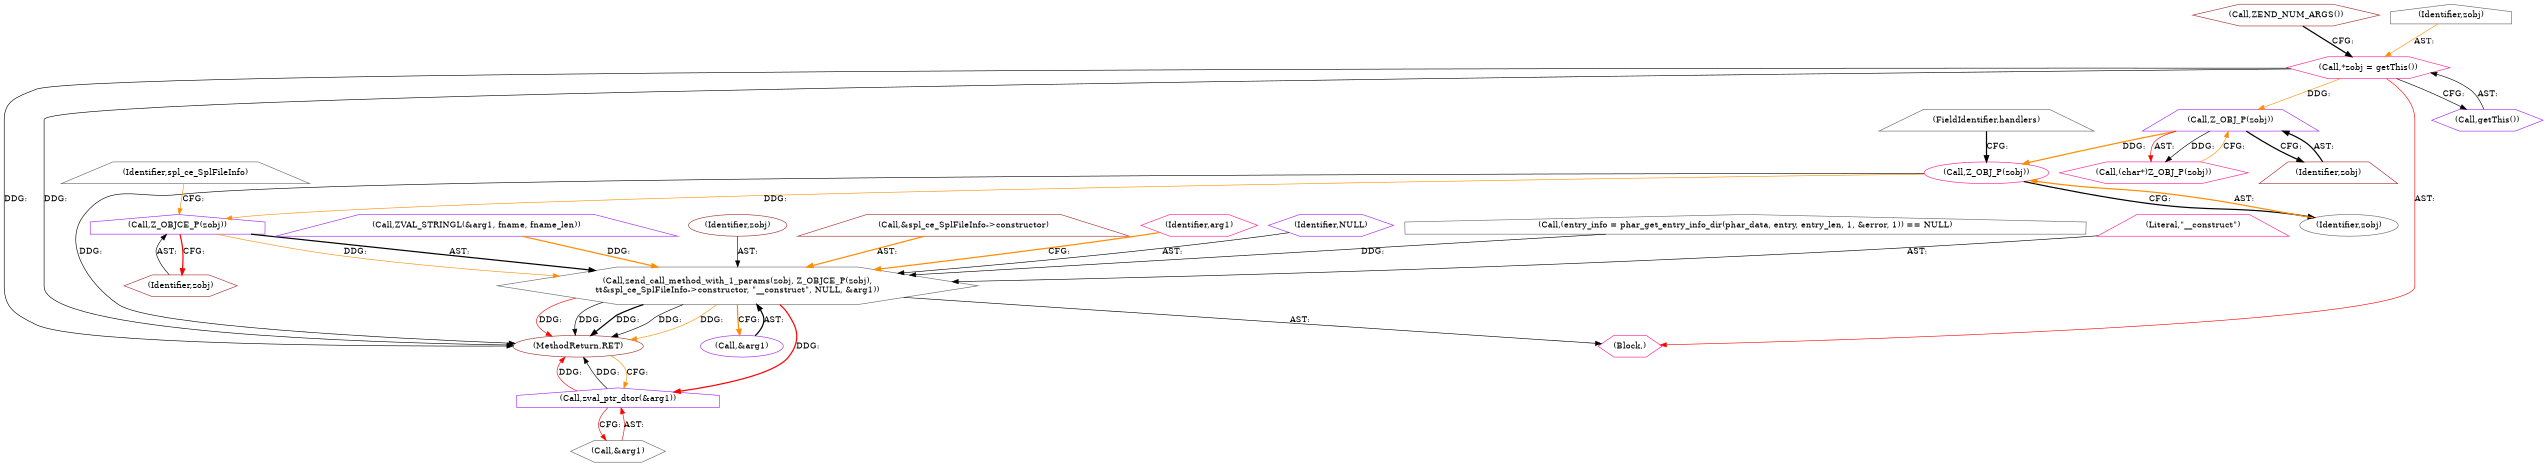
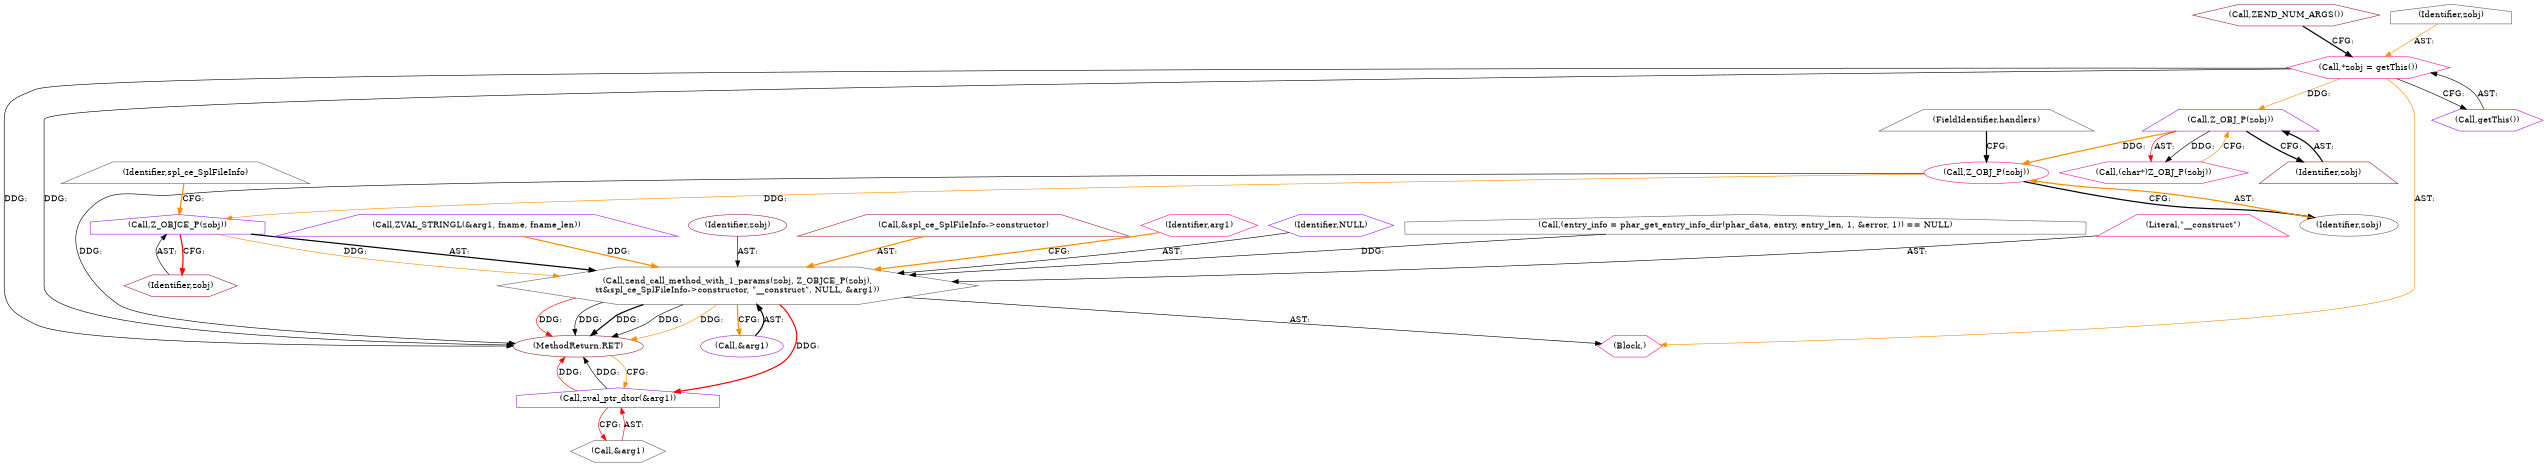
edge "(Identifier,spl_ce_SplFileInfo)" -> "(Call,Z_OBJCE_P(zobj))": style solid -> bold
edge "(Call,*zobj = getThis())" -> "(Block,)": color red -> darkorange
